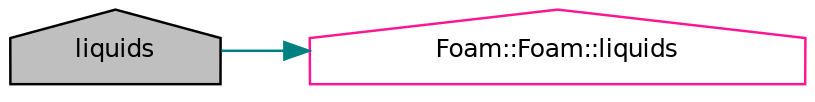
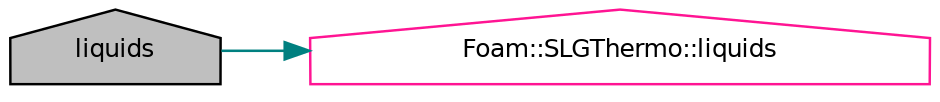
node "Foam::Foam::liquids": label "Foam::Foam::liquids" -> "Foam::SLGThermo::liquids"
